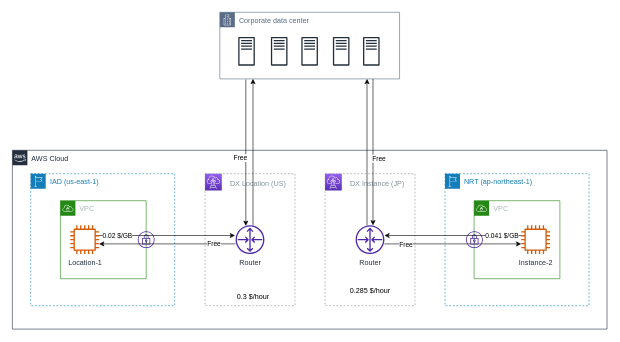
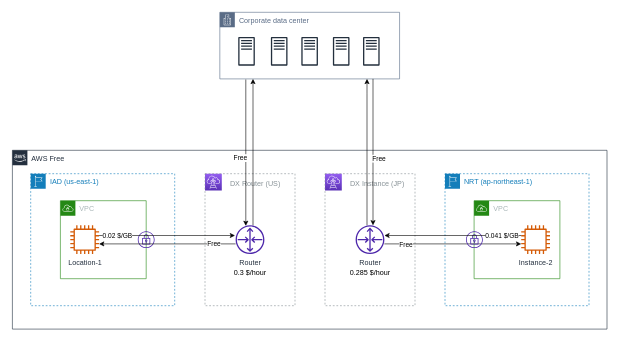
node "AWS Cloud": label "AWS Cloud" -> "AWS Free"
node "DX Location (US)": label "DX Location (US)" -> "DX Router (US)"
node "0.285 $/hour": moved (370, 291) -> (370, 273)
node "0.3 $/hour": moved (253, 297) -> (250, 273)
